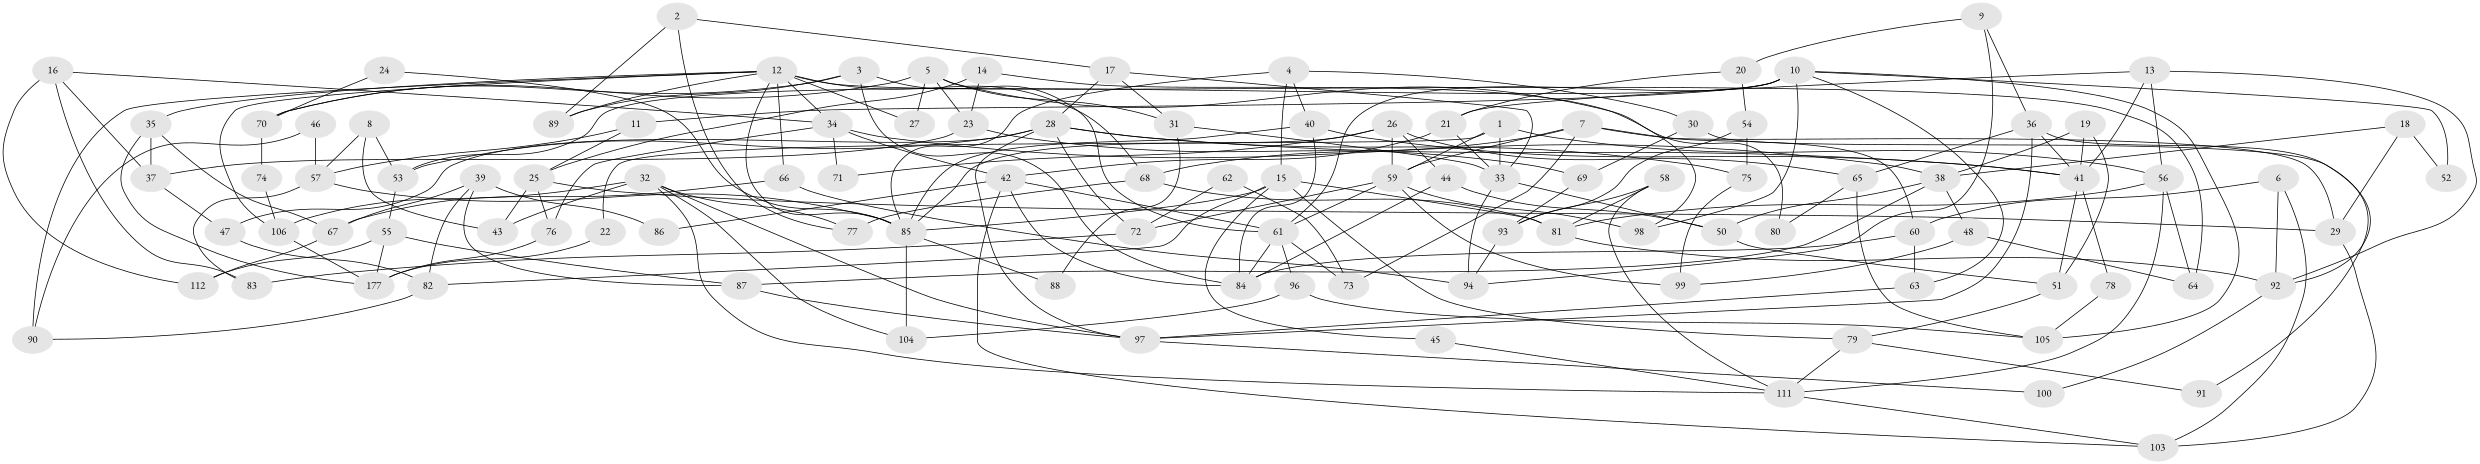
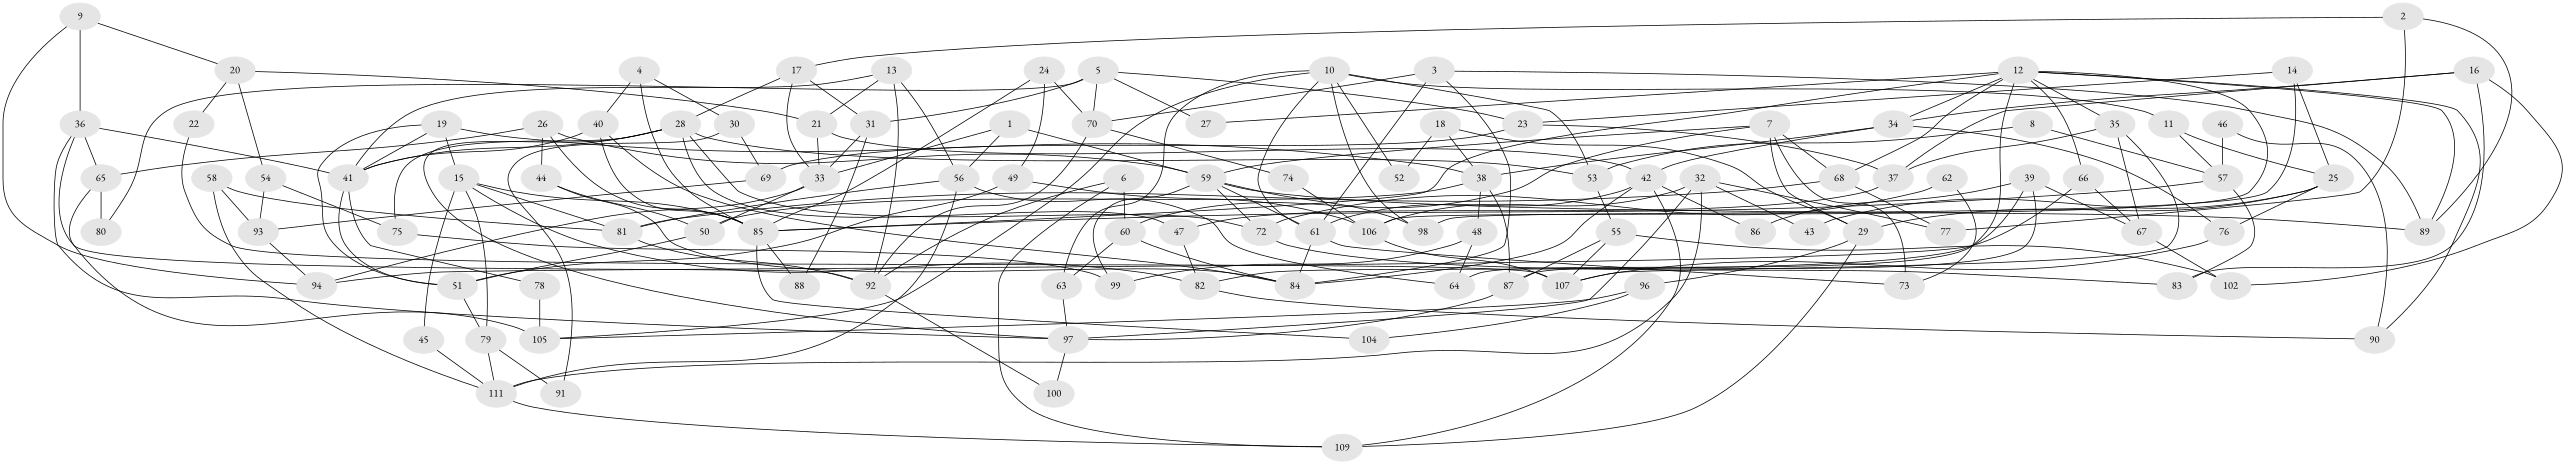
edge "4" -- "15": now "19" -- "15"
edge "1" -- "22": now "20" -- "22"
node "71": removed
node "49": added
edge "70" -- "92": added
edge "8" -- "43": removed
edge "59" -- "89": added
edge "61" -- "96": now "29" -- "96"
edge "32" -- "104": removed
node "112": label "112" -> "102"
node "177": label "177" -> "107"
node "103": label "103" -> "109"
